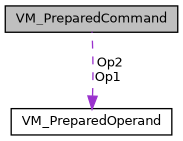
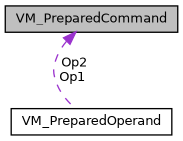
edge "VM_PreparedCommand" -> "VM_PreparedOperand": reversed
